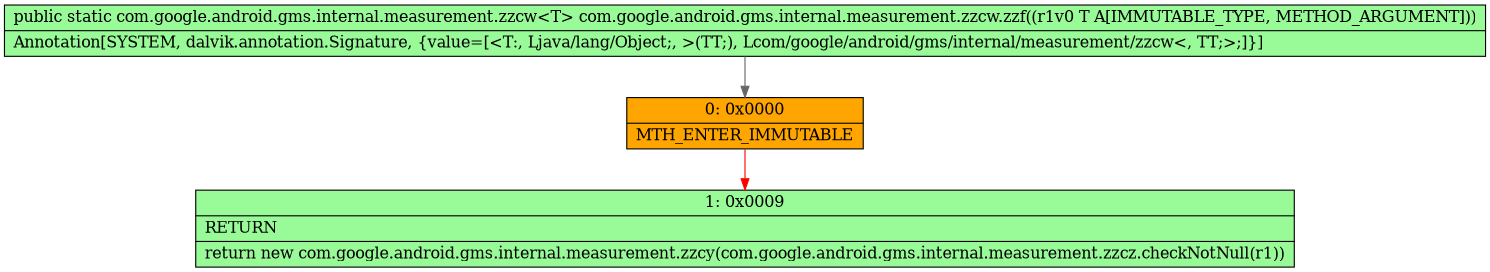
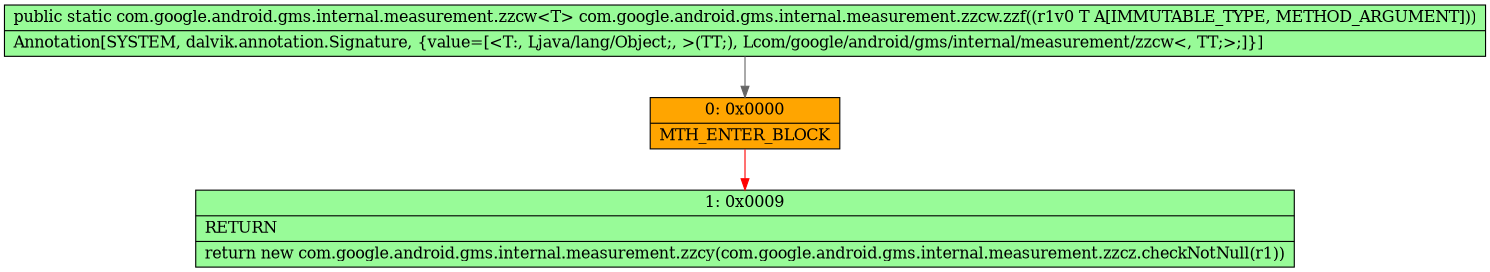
node "0: 0x0000": text "MTH_ENTER_IMMUTABLE" -> "MTH_ENTER_BLOCK"
